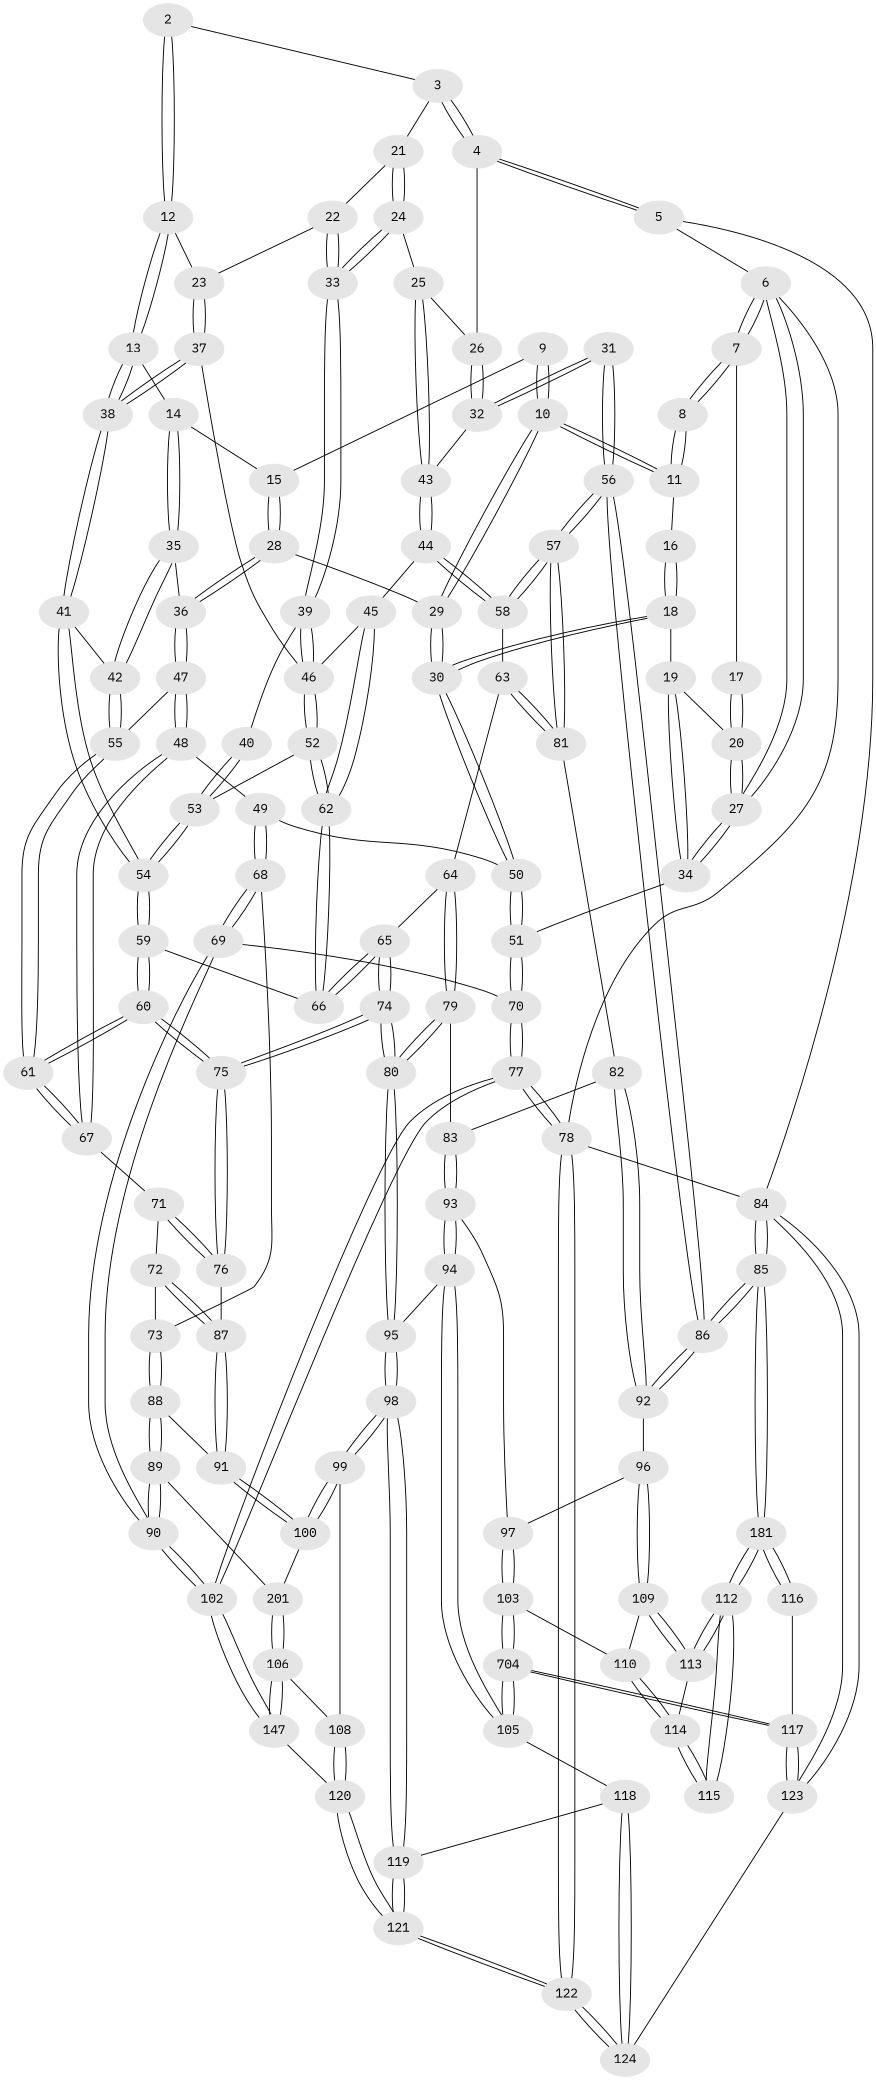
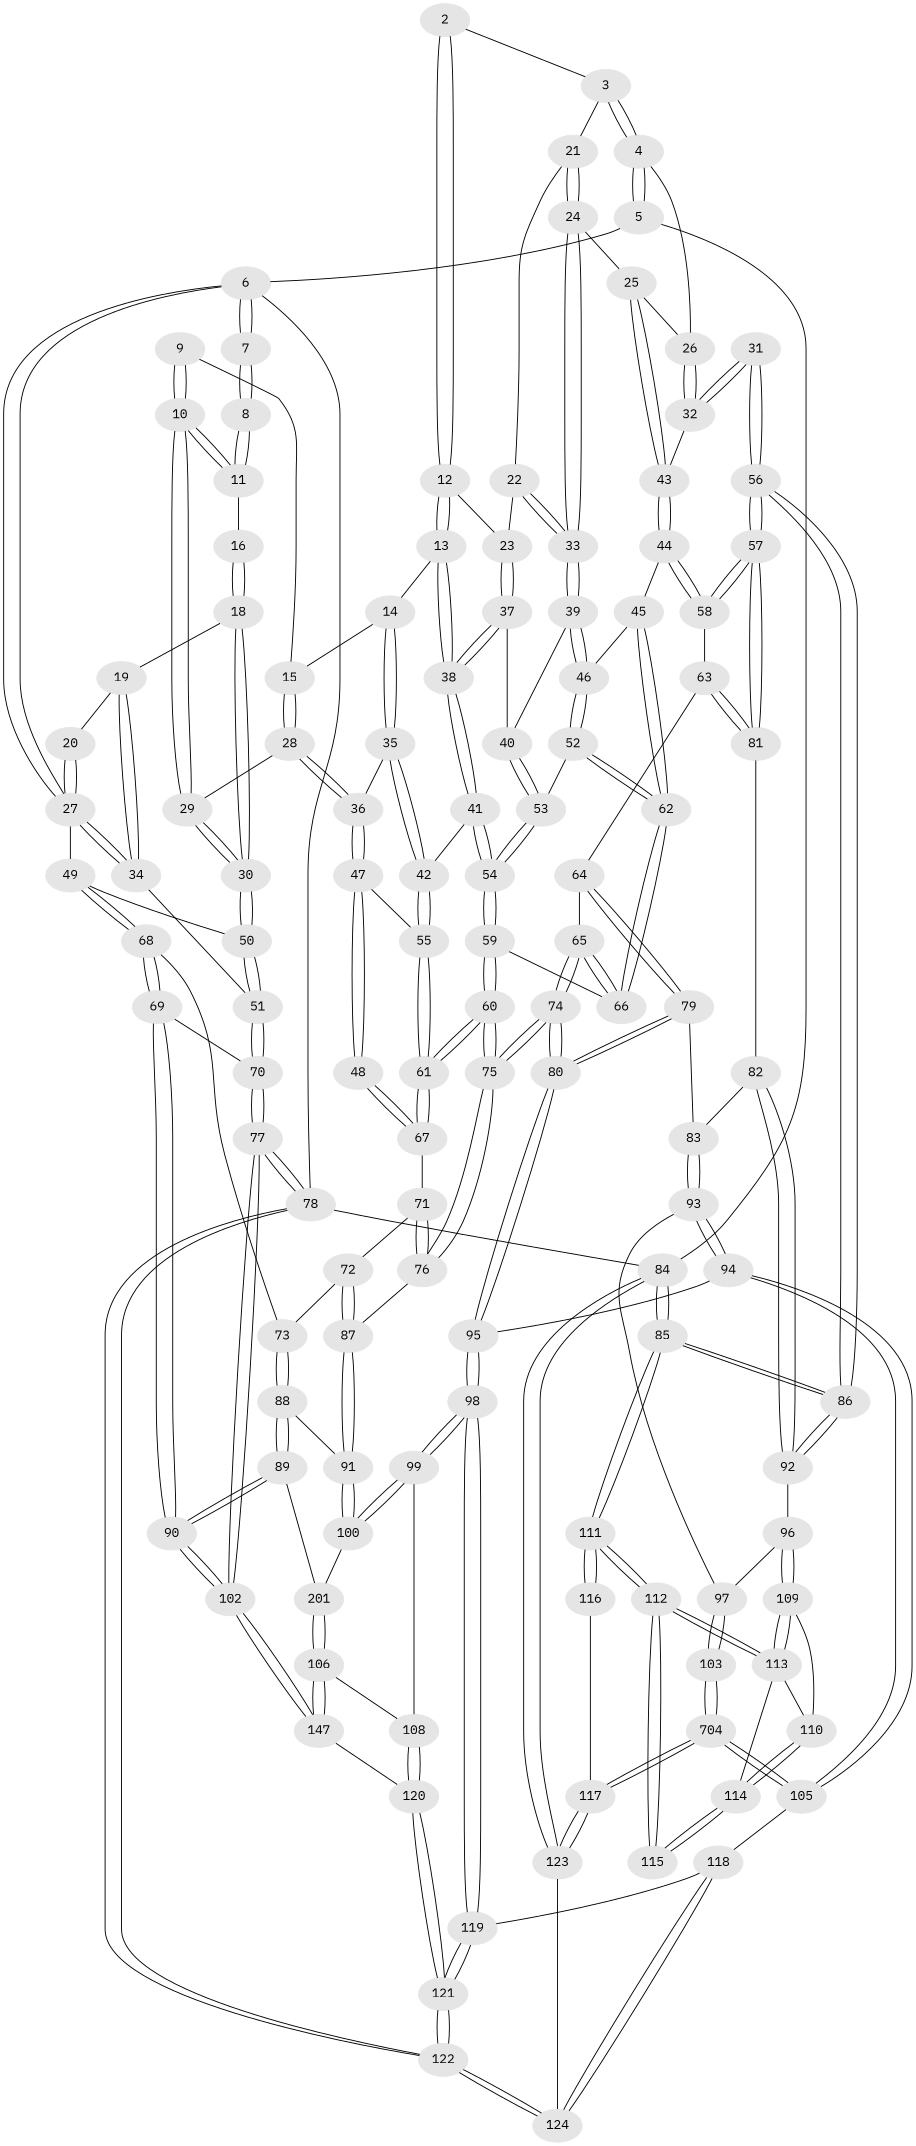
edge "37" -- "46": now "37" -- "40"
node "17": removed
edge "48" -- "49": now "27" -- "49"
node "181": label "181" -> "111"
edge "103" -- "110": now "113" -- "110"
